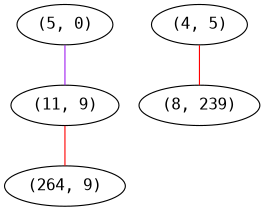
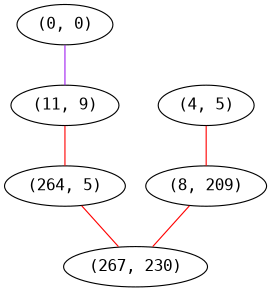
node "(5, 0)": label "(5, 0)" -> "(0, 0)"
node "(8, 239)": label "(8, 239)" -> "(8, 209)"
node "(264, 9)": label "(264, 9)" -> "(264, 5)"
node "(267, 230)": added
